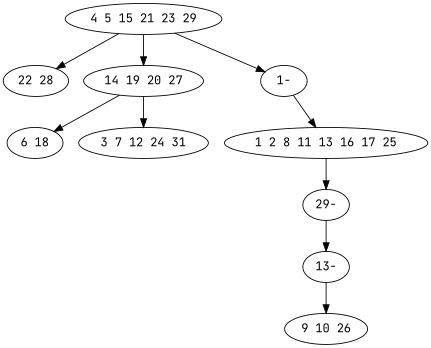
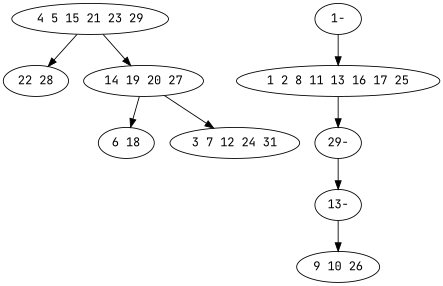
edge "4 5 15 21 23 29" -> "1-": removed
